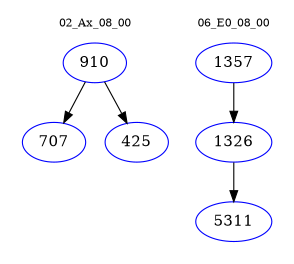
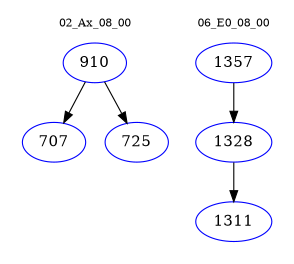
node "425": label "425" -> "725"
node "1326": label "1326" -> "1328"
node "5311": label "5311" -> "1311"
